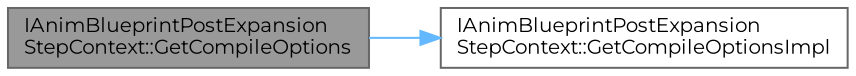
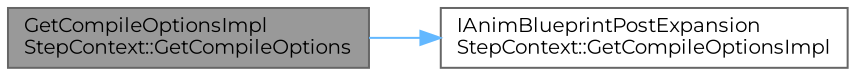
node "IAnimBlueprintPostExpansion StepContext::GetCompileOptions": label "IAnimBlueprintPostExpansion StepContext::GetCompileOptions" -> "GetCompileOptionsImpl StepContext::GetCompileOptions"
